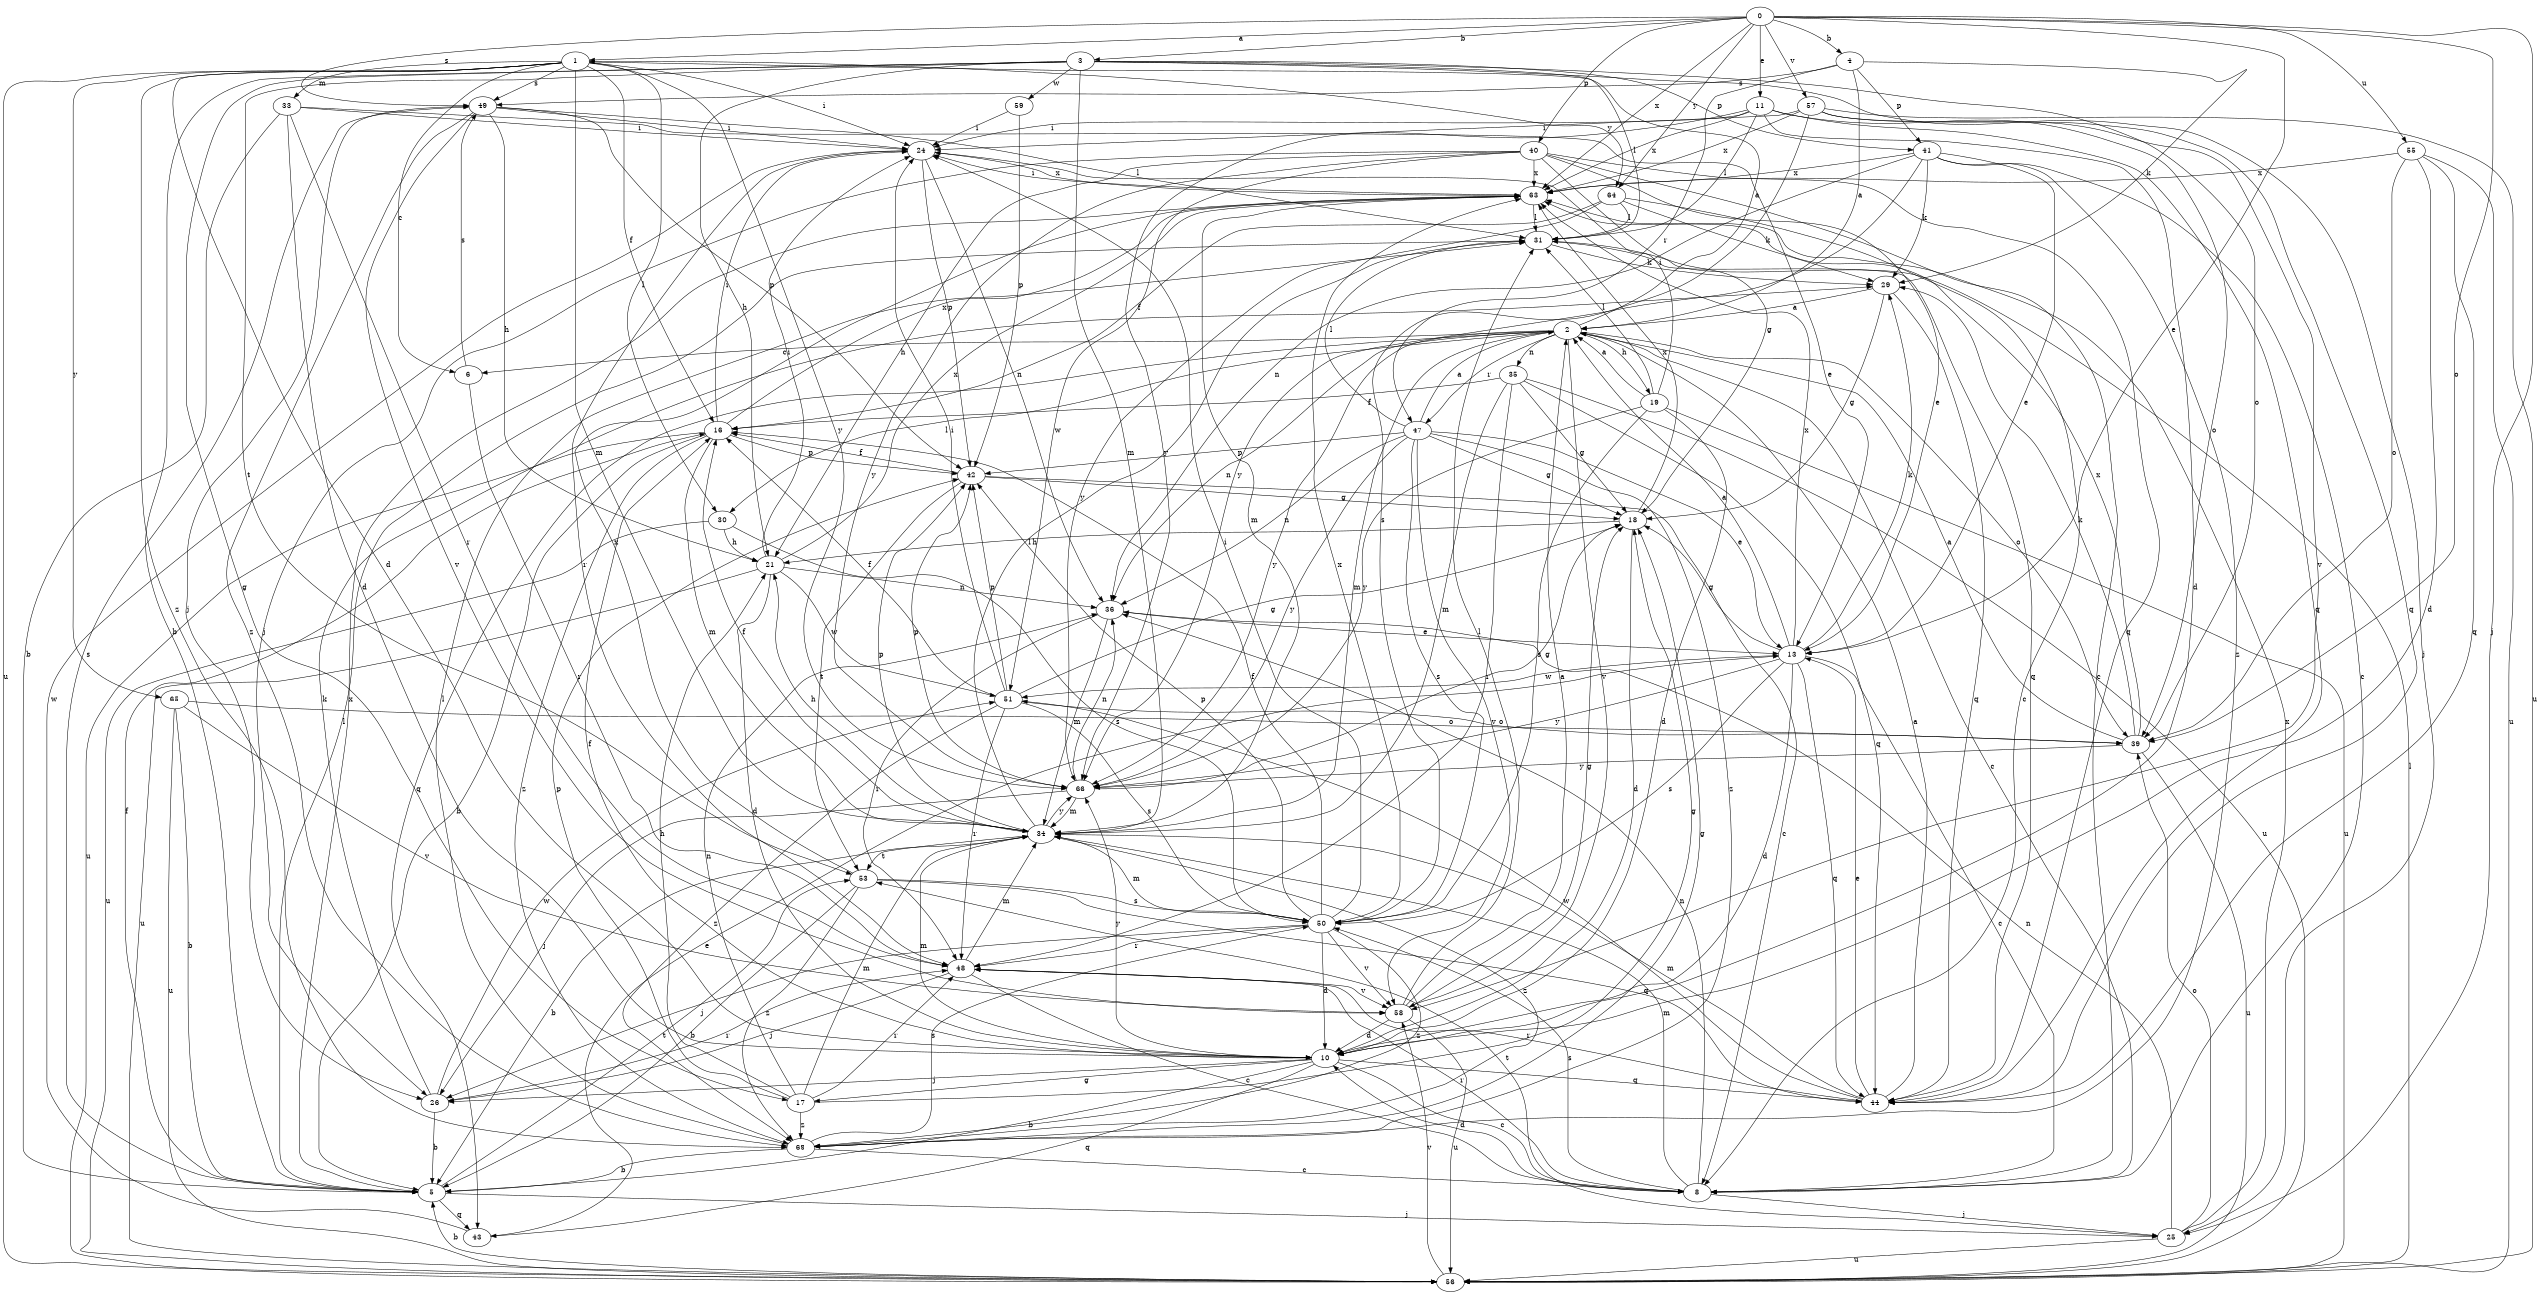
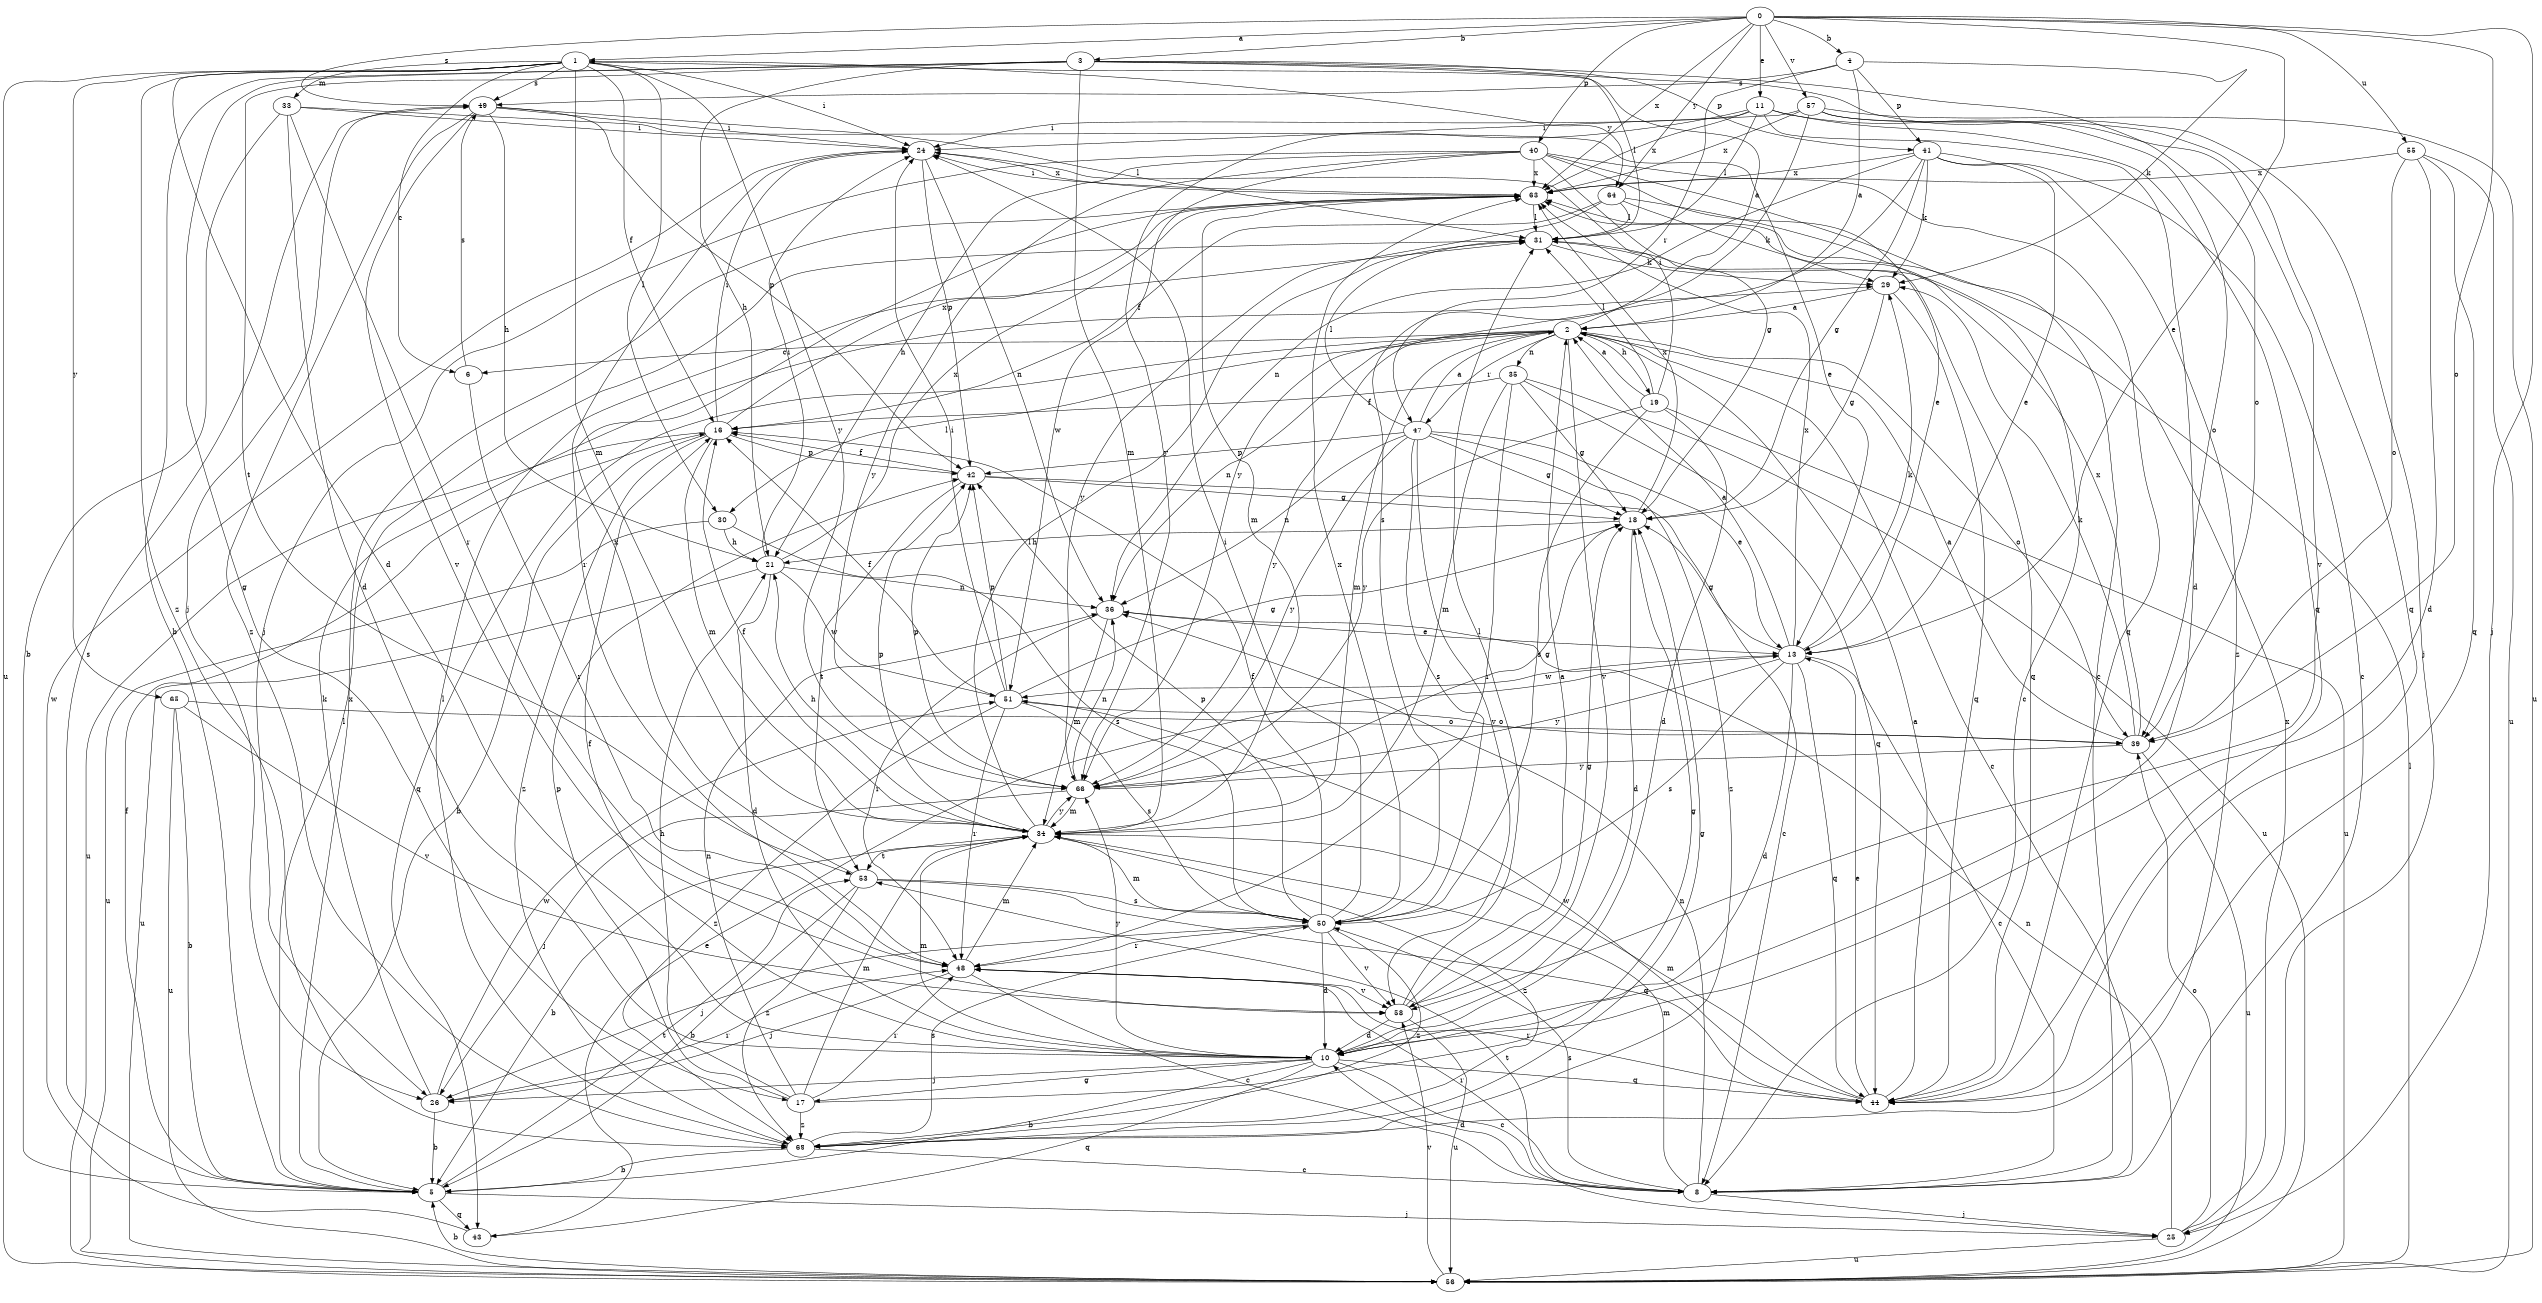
node "59": removed
edge "41" -> "18": added, label "g"
